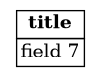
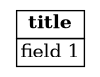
node "title": text "field 7" -> "field 1"
